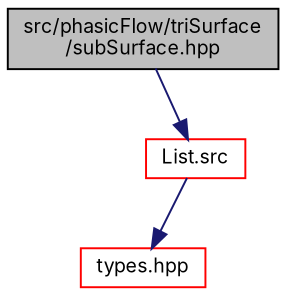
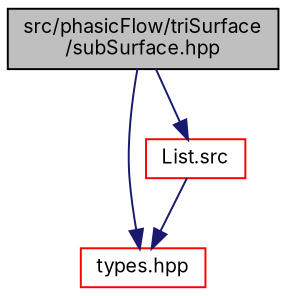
edge "src/phasicFlow/triSurface /subSurface.hpp" -> "types.hpp": added
